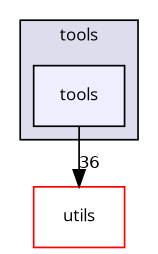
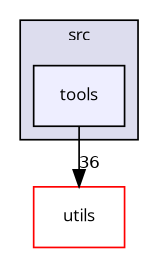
cluster "tools": label "tools" -> "src"
